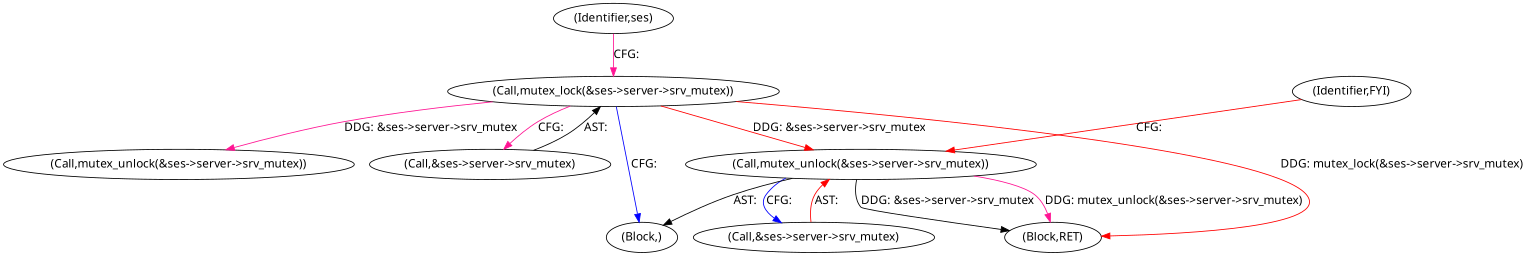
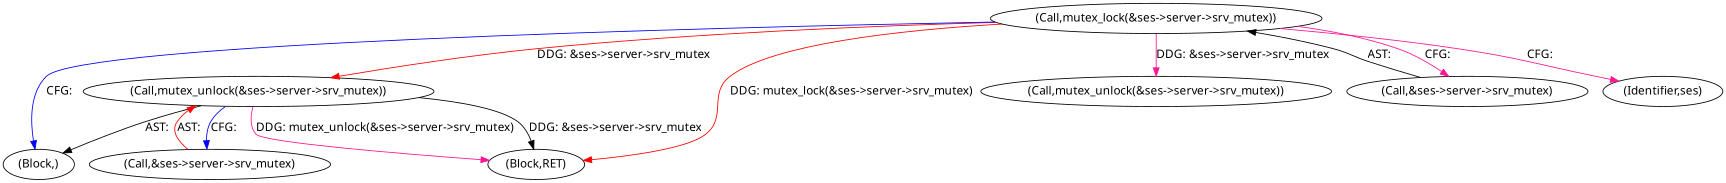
edge "(Identifier,ses)" -> "(Call,mutex_lock(&ses->server->srv_mutex))": reversed
node "(Identifier,FYI)": removed
